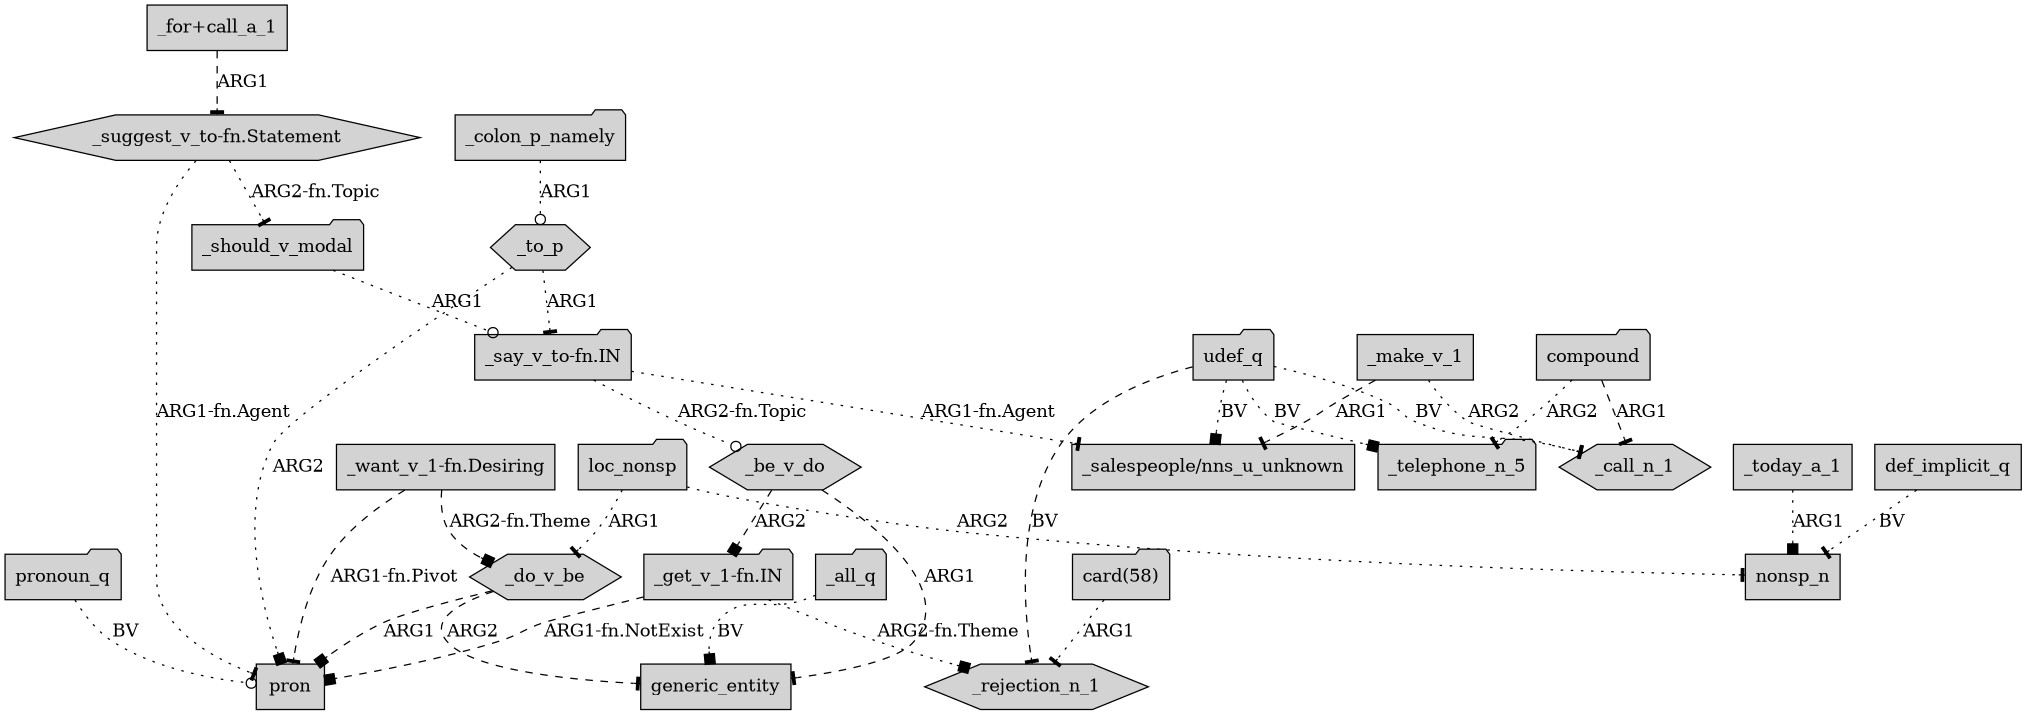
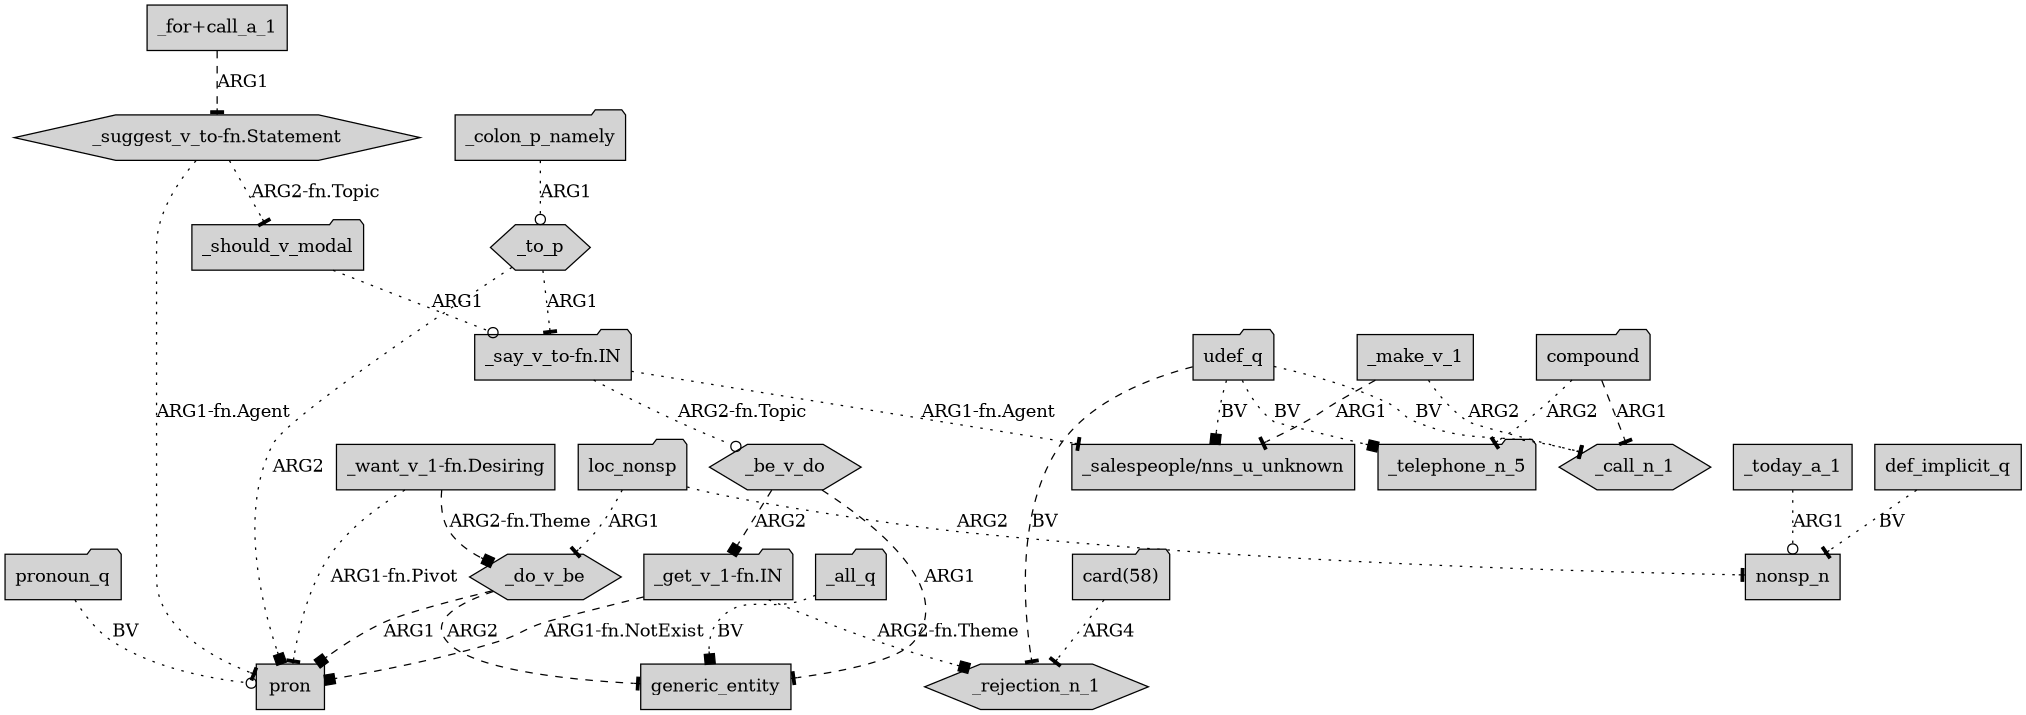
edge "_today_a_1" -> "nonsp_n": arrowhead box -> odot
edge "_want_v_1-fn.Desiring" -> "pron": style dashed -> dotted
edge "card(58)" -> "_rejection_n_1": label "ARG1" -> "ARG4"
